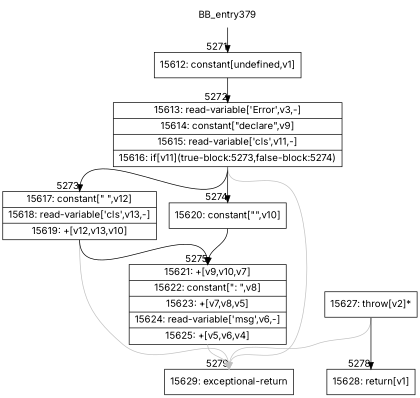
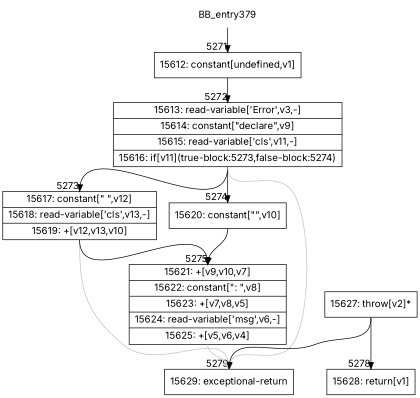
edge "15627: throw[v2]*" -> "15629: exceptional-return": color gray -> black
